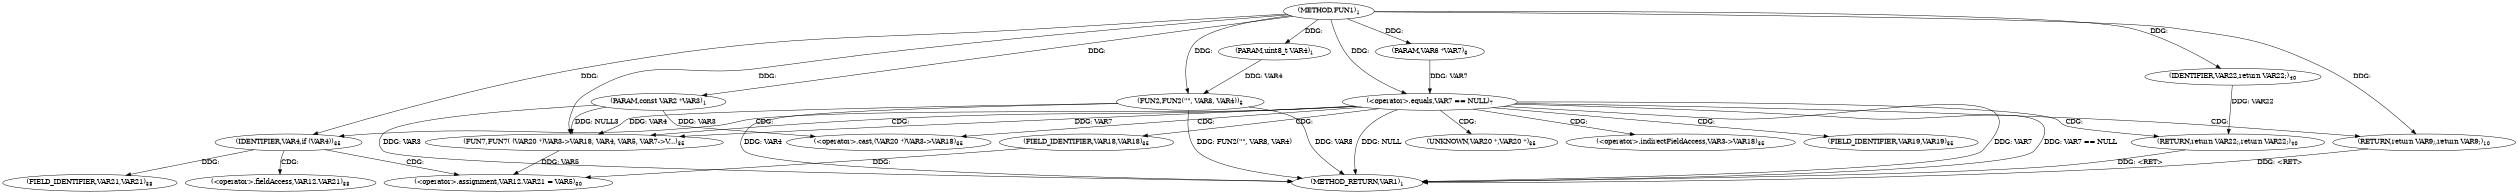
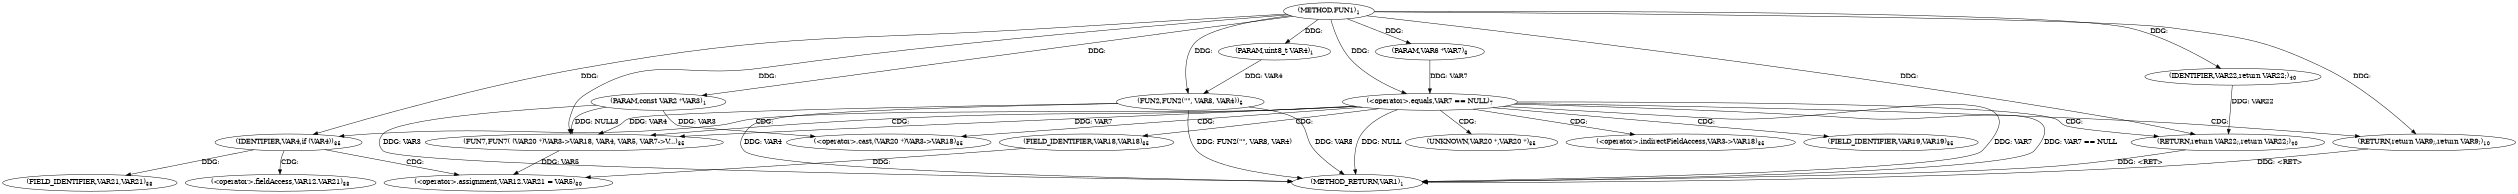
edge "(METHOD,FUN1)" -> "(RETURN,return VAR22;,return VAR22;)": added, label "DDG:"
